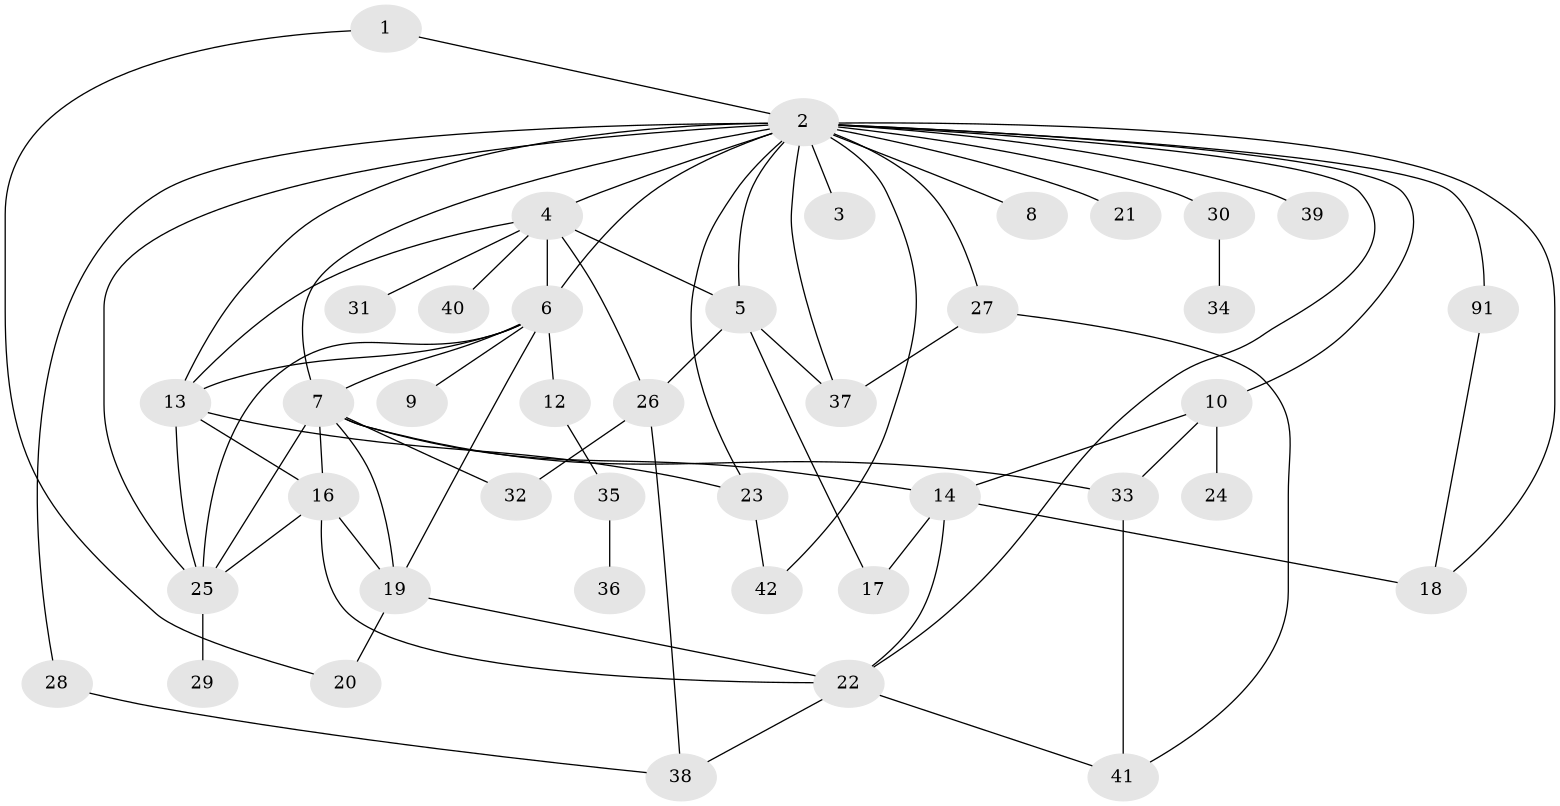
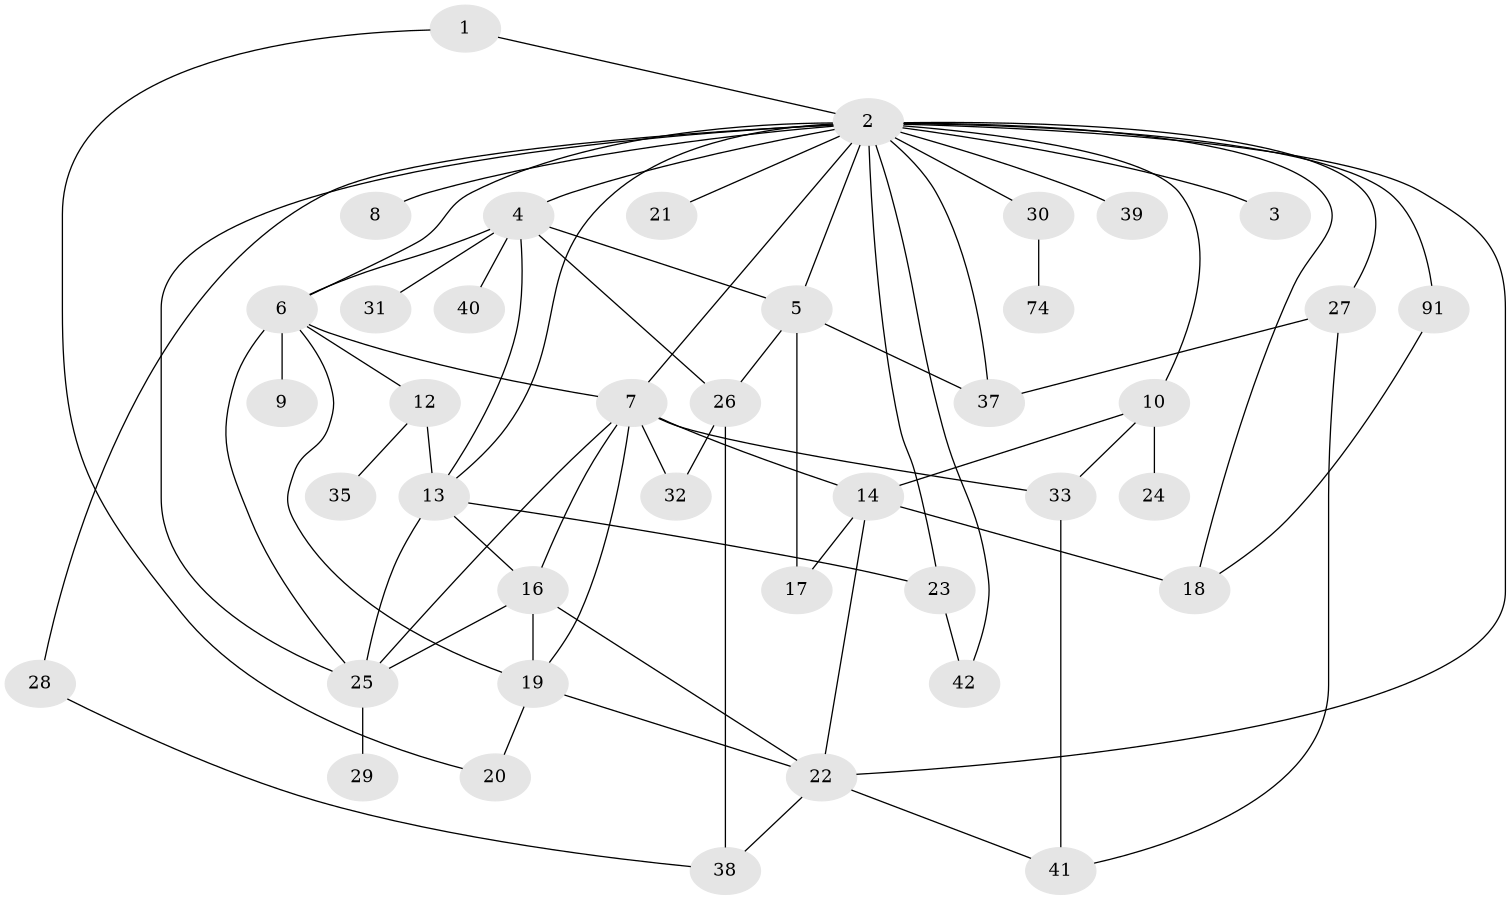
node "34": label "34" -> "74"
edge "6" -- "13": now "12" -- "13"
node "36": removed
